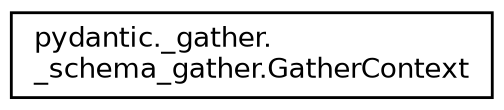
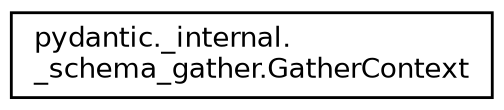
node "pydantic._gather. _schema_gather.GatherContext": label "pydantic._gather. _schema_gather.GatherContext" -> "pydantic._internal. _schema_gather.GatherContext"
